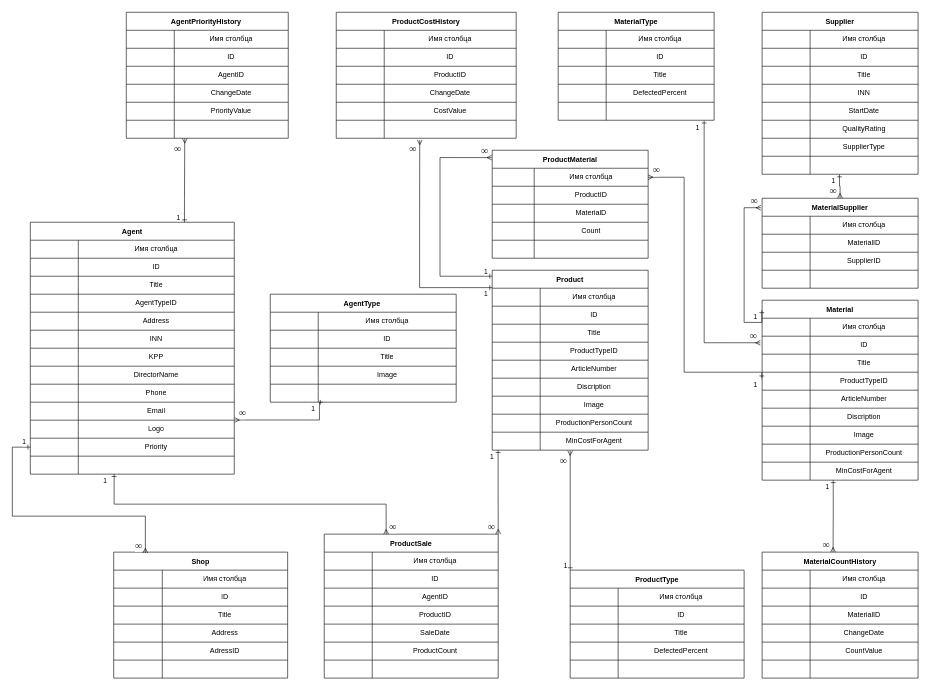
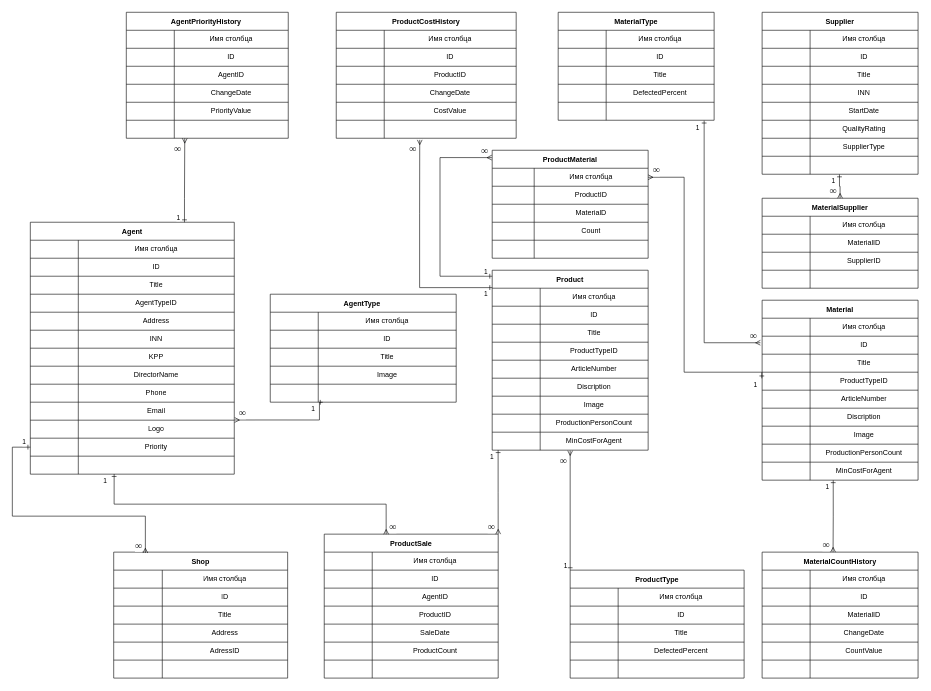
edge "MaterialSupplier" -- "Material": removed, labels "∞", "1"
